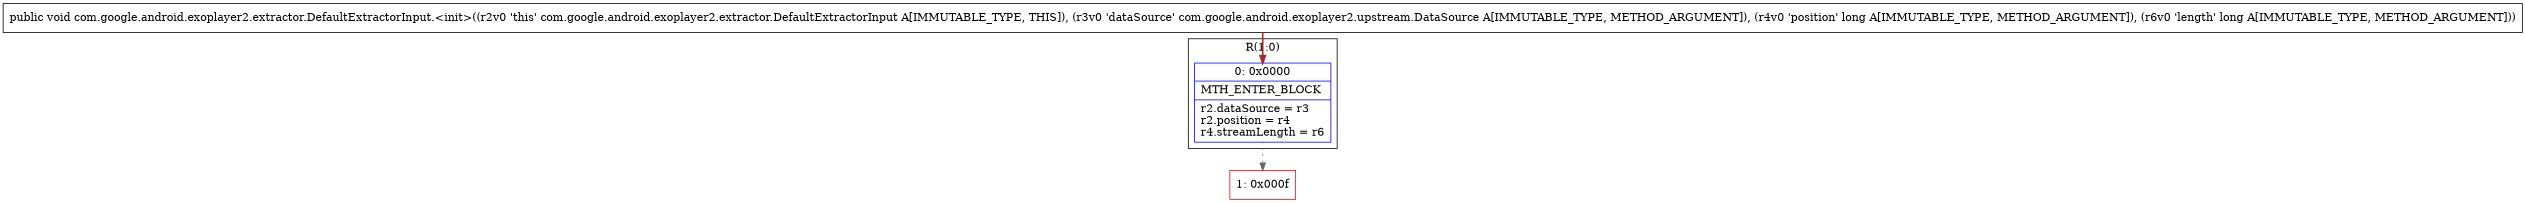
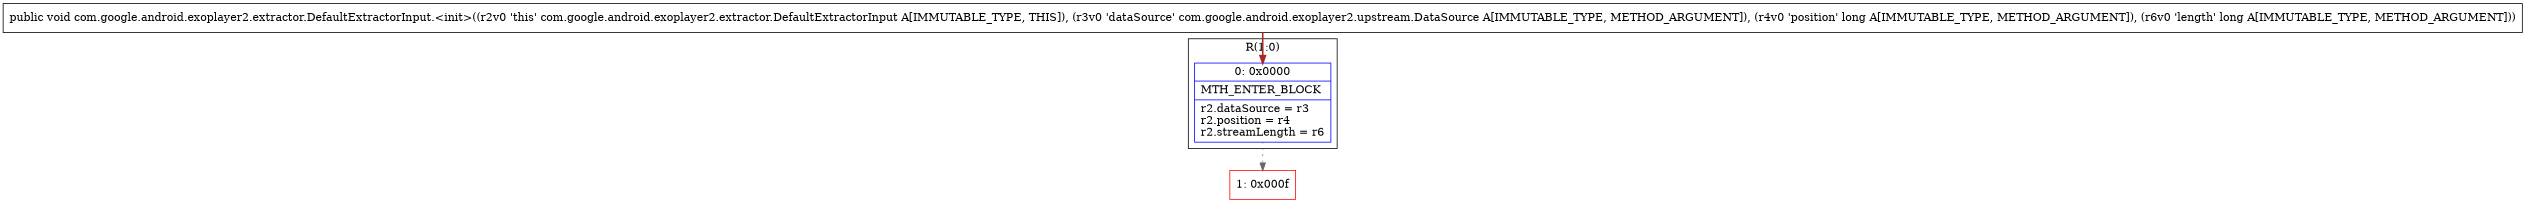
node "0: 0x0000": text "r4.streamLength = r6" -> "r2.streamLength = r6"
